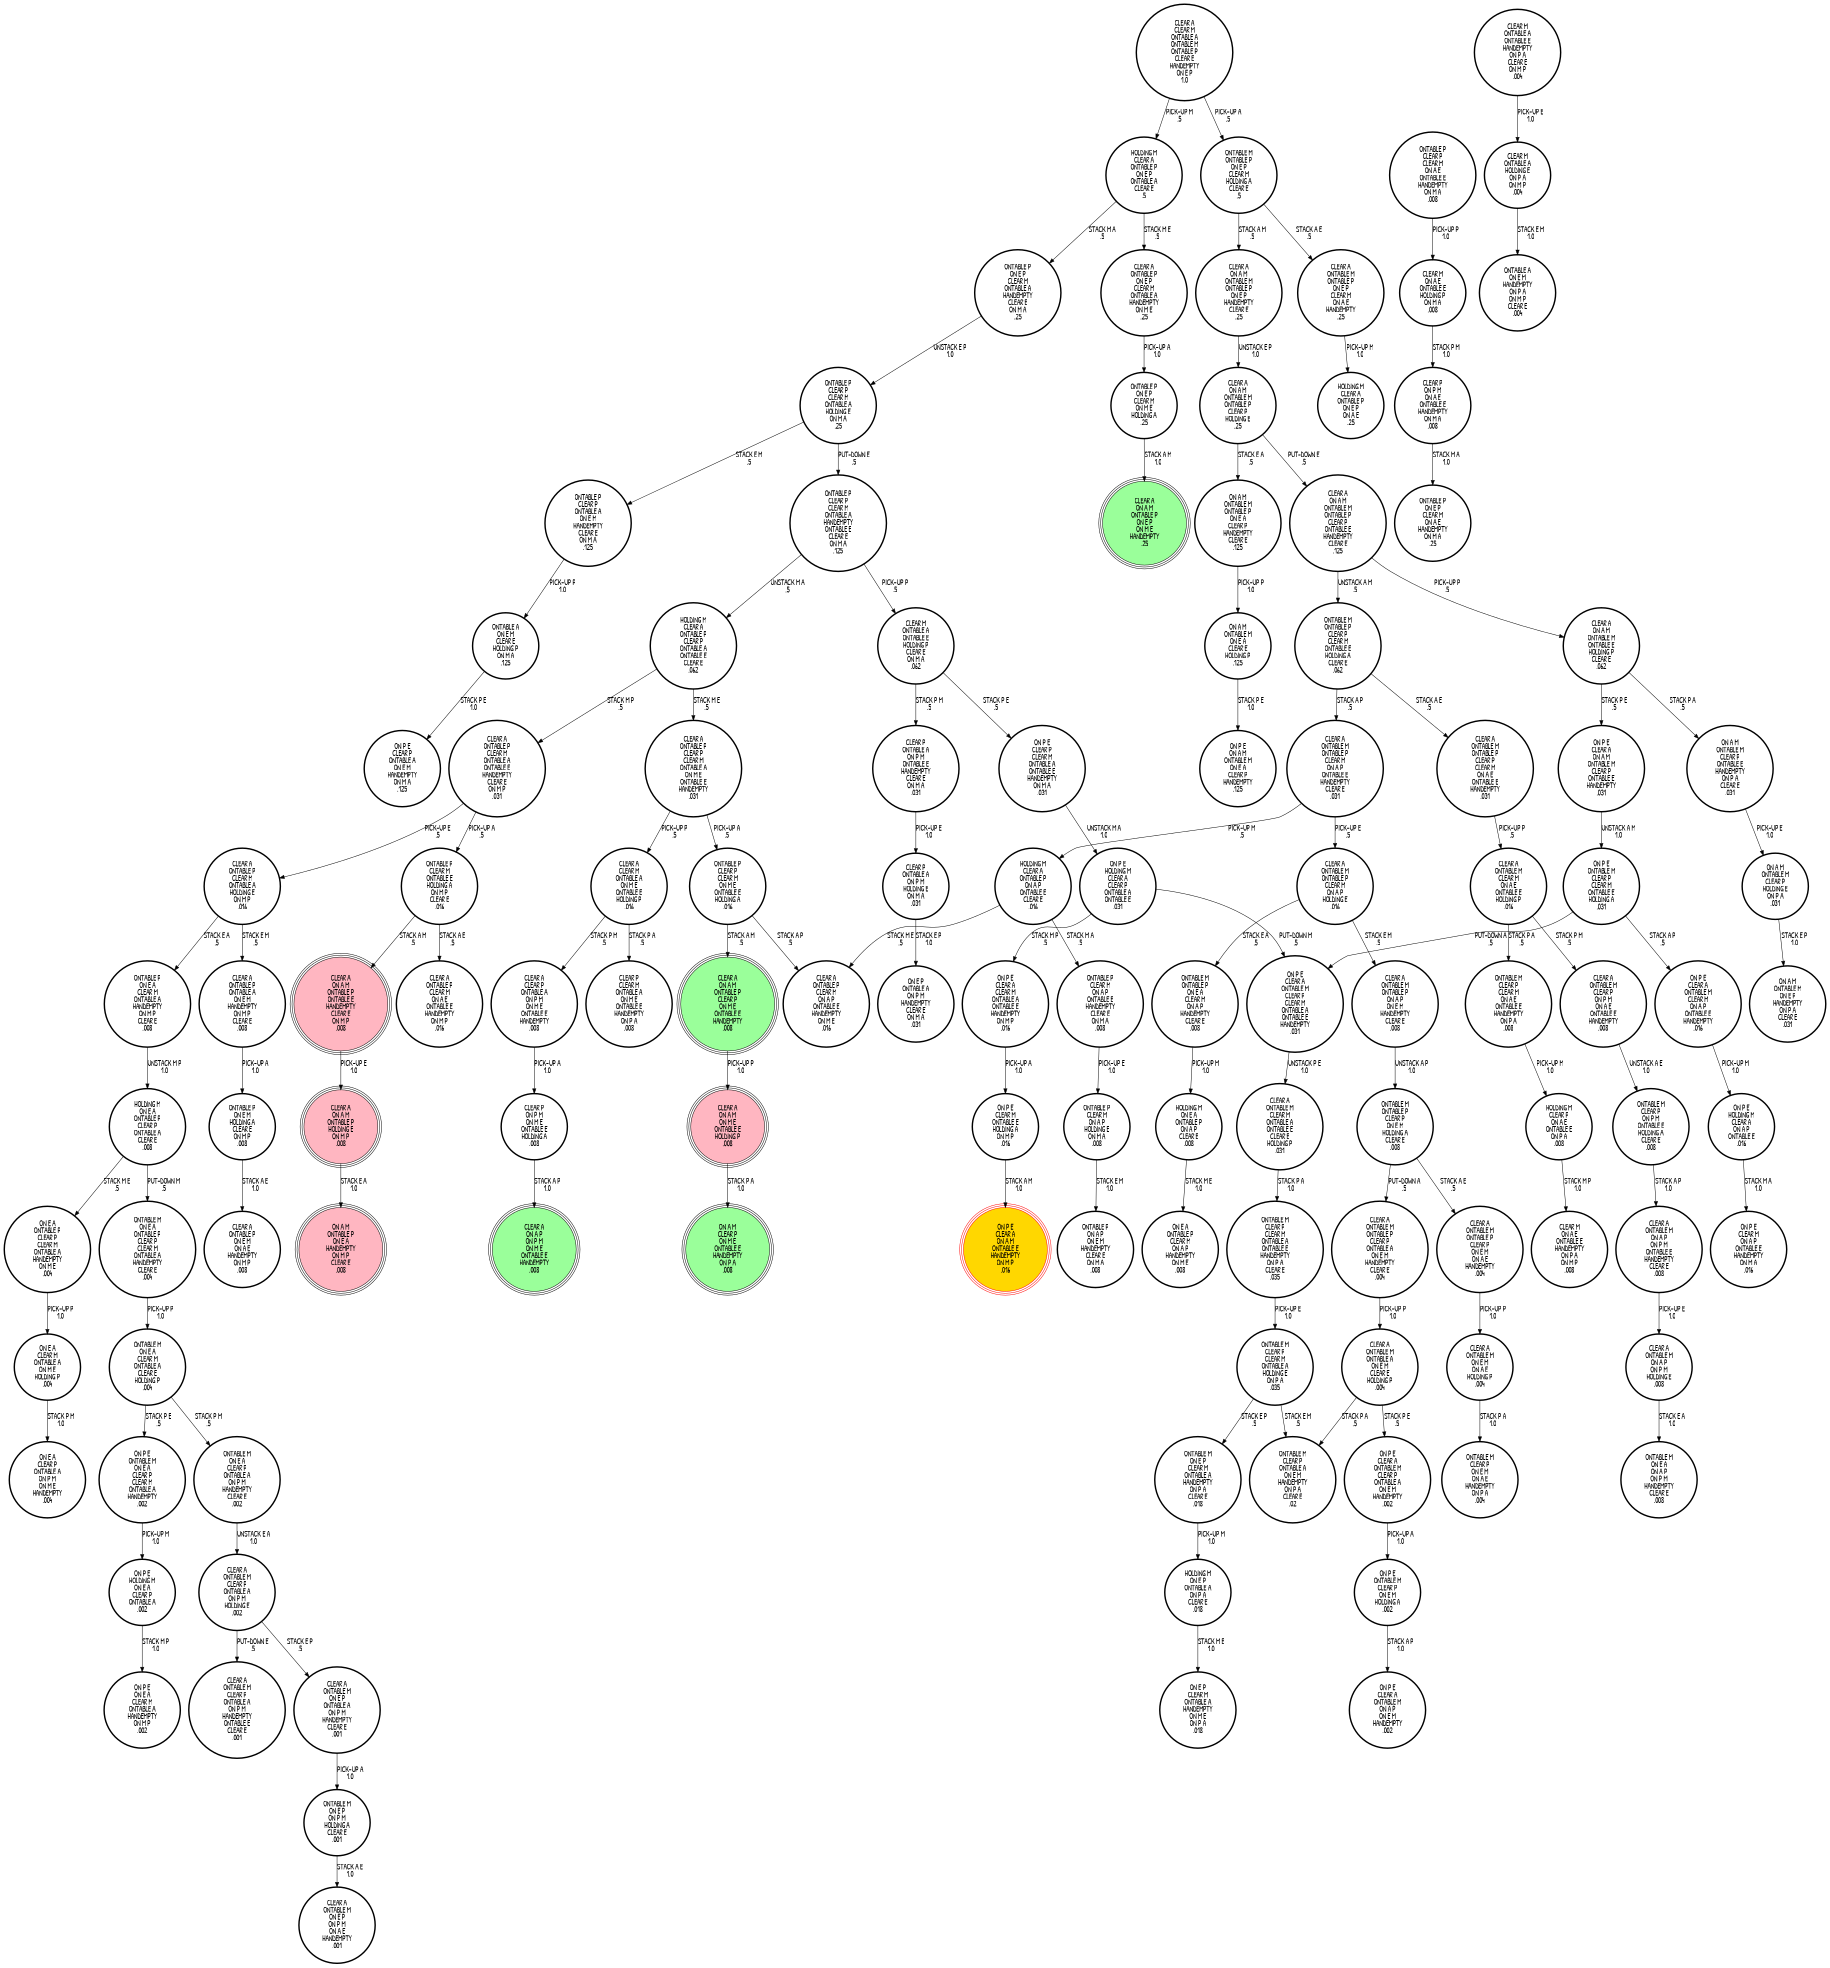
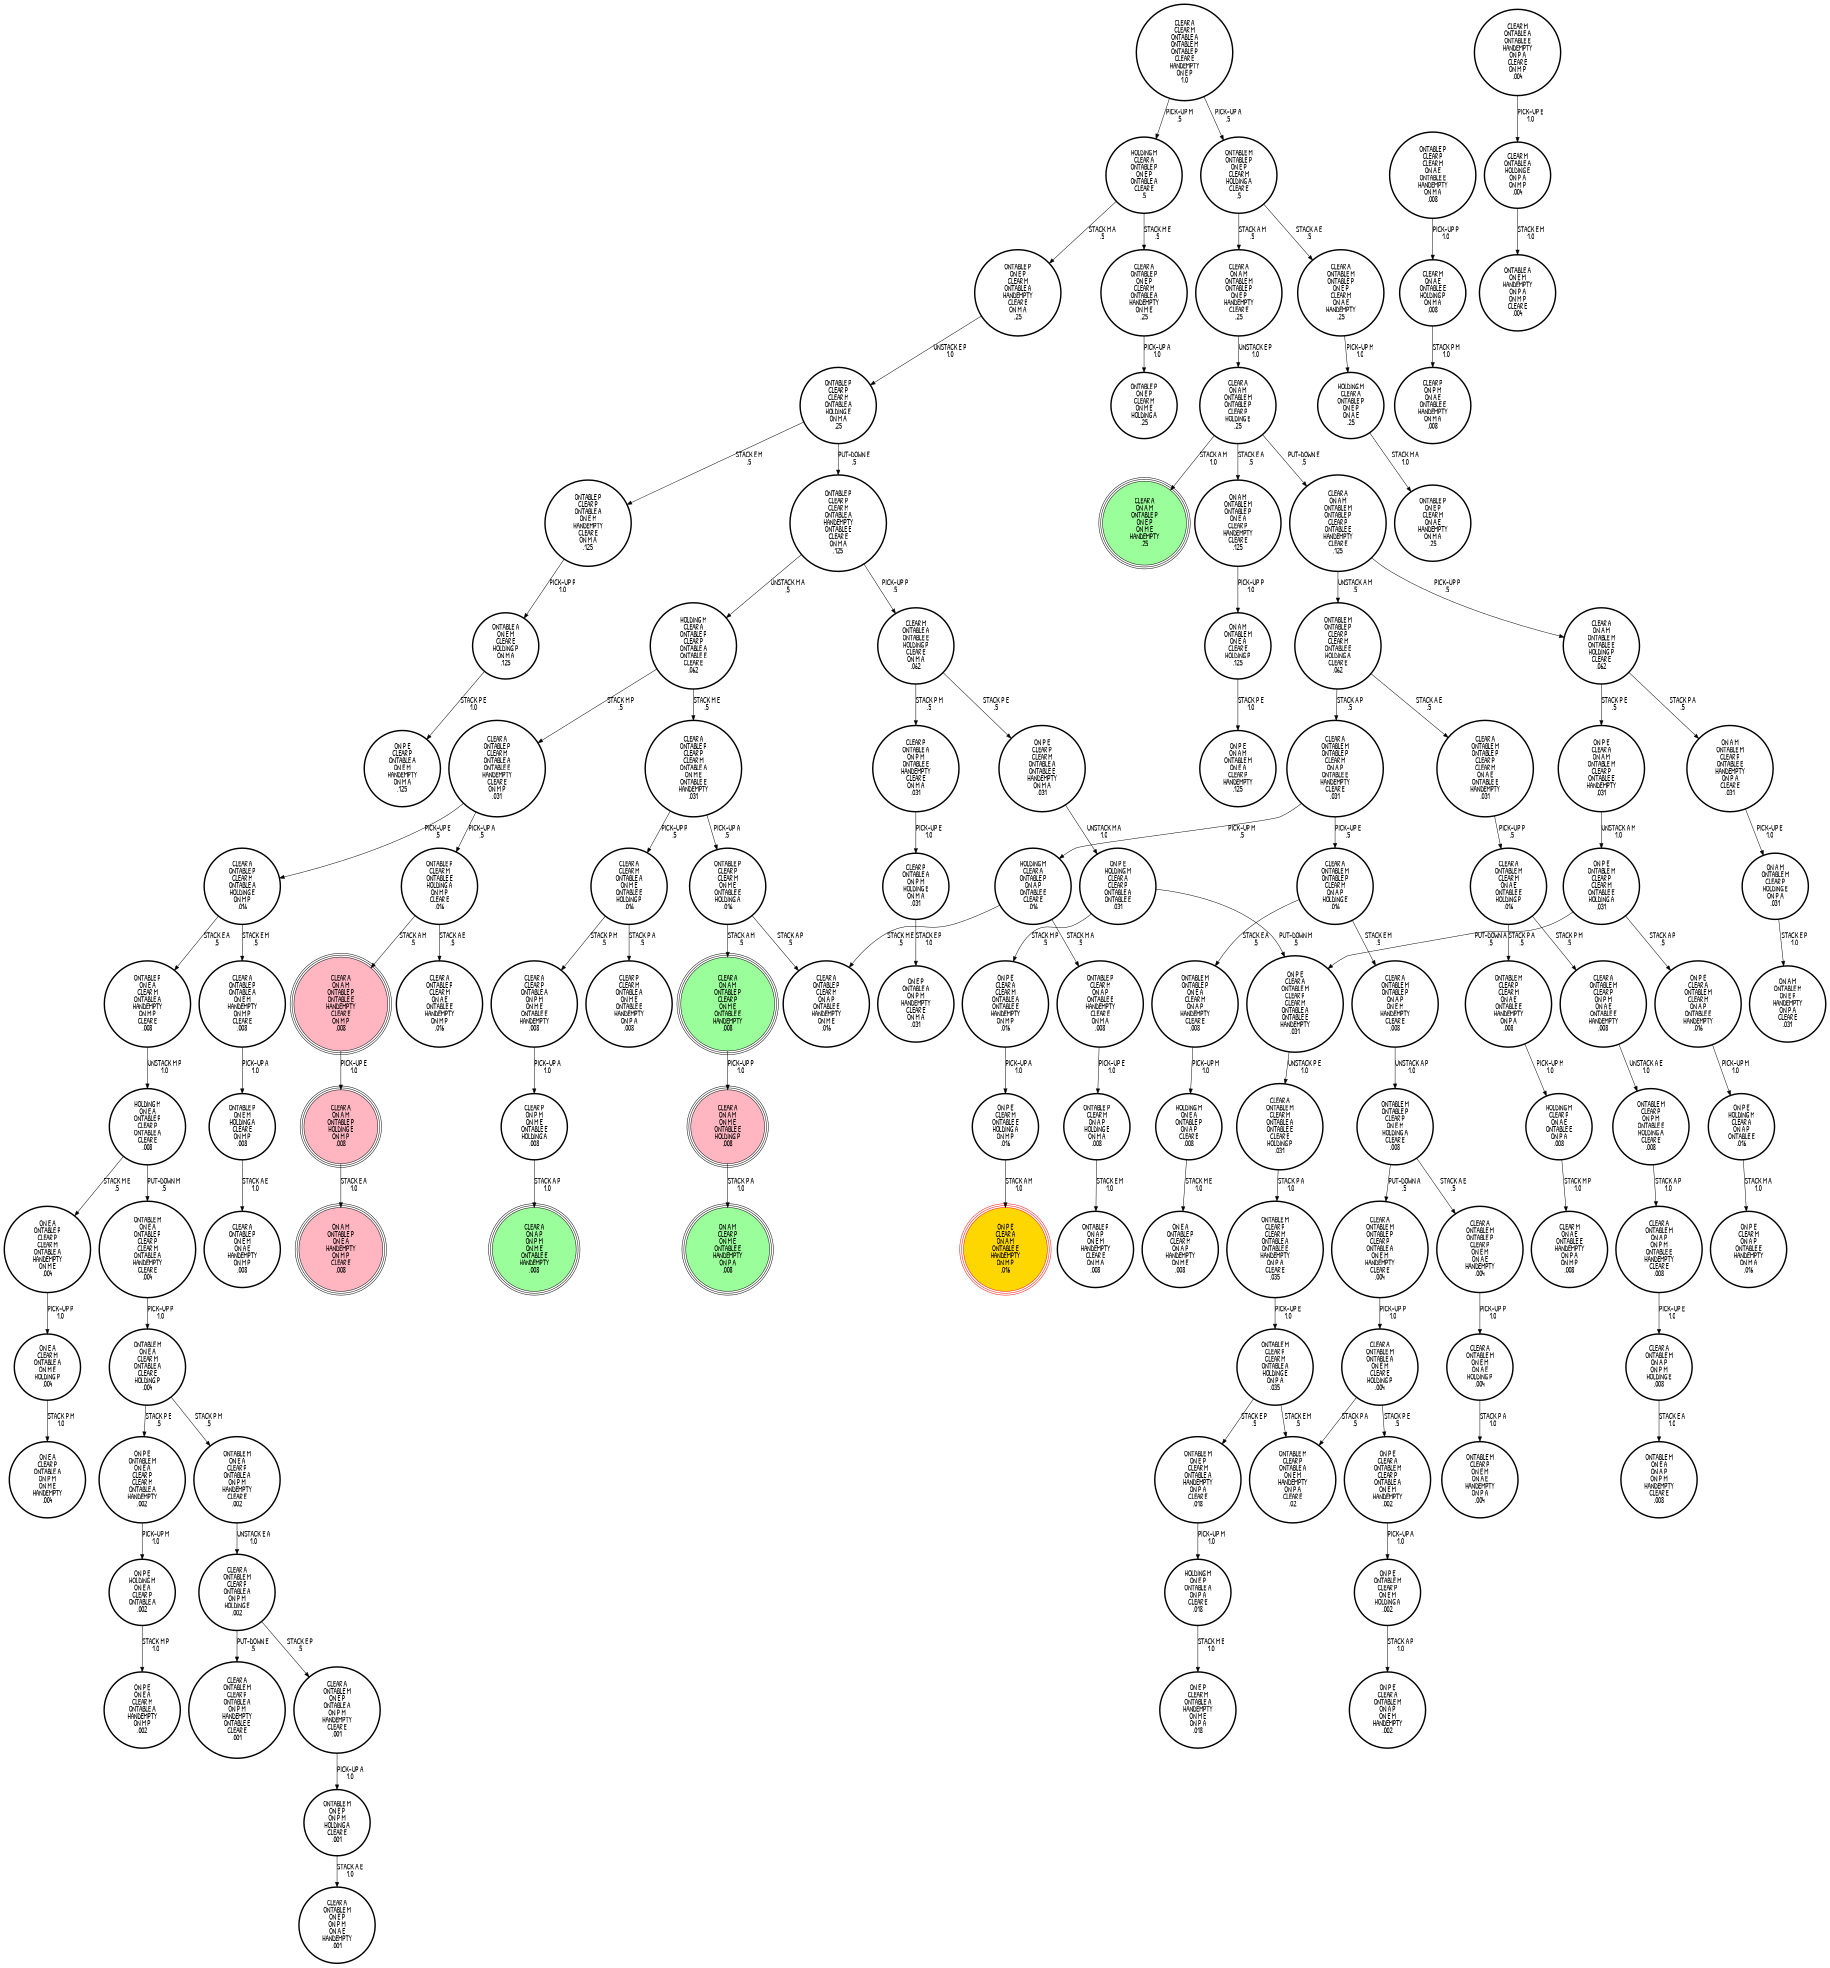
edge "ONTABLE P ON E P CLEAR M ON M E HOLDING A .25" -> "CLEAR A ON A M ONTABLE P ON E P ON M E HANDEMPTY .25": now "CLEAR A ON A M ONTABLE M ONTABLE P CLEAR P HOLDING E .25" -> "CLEAR A ON A M ONTABLE P ON E P ON M E HANDEMPTY .25"
edge "CLEAR P ON P M ON A E ONTABLE E HANDEMPTY ON M A .008" -> "ONTABLE P ON E P CLEAR M ON A E HANDEMPTY ON M A .25": now "HOLDING M CLEAR A ONTABLE P ON E P ON A E .25" -> "ONTABLE P ON E P CLEAR M ON A E HANDEMPTY ON M A .25"
